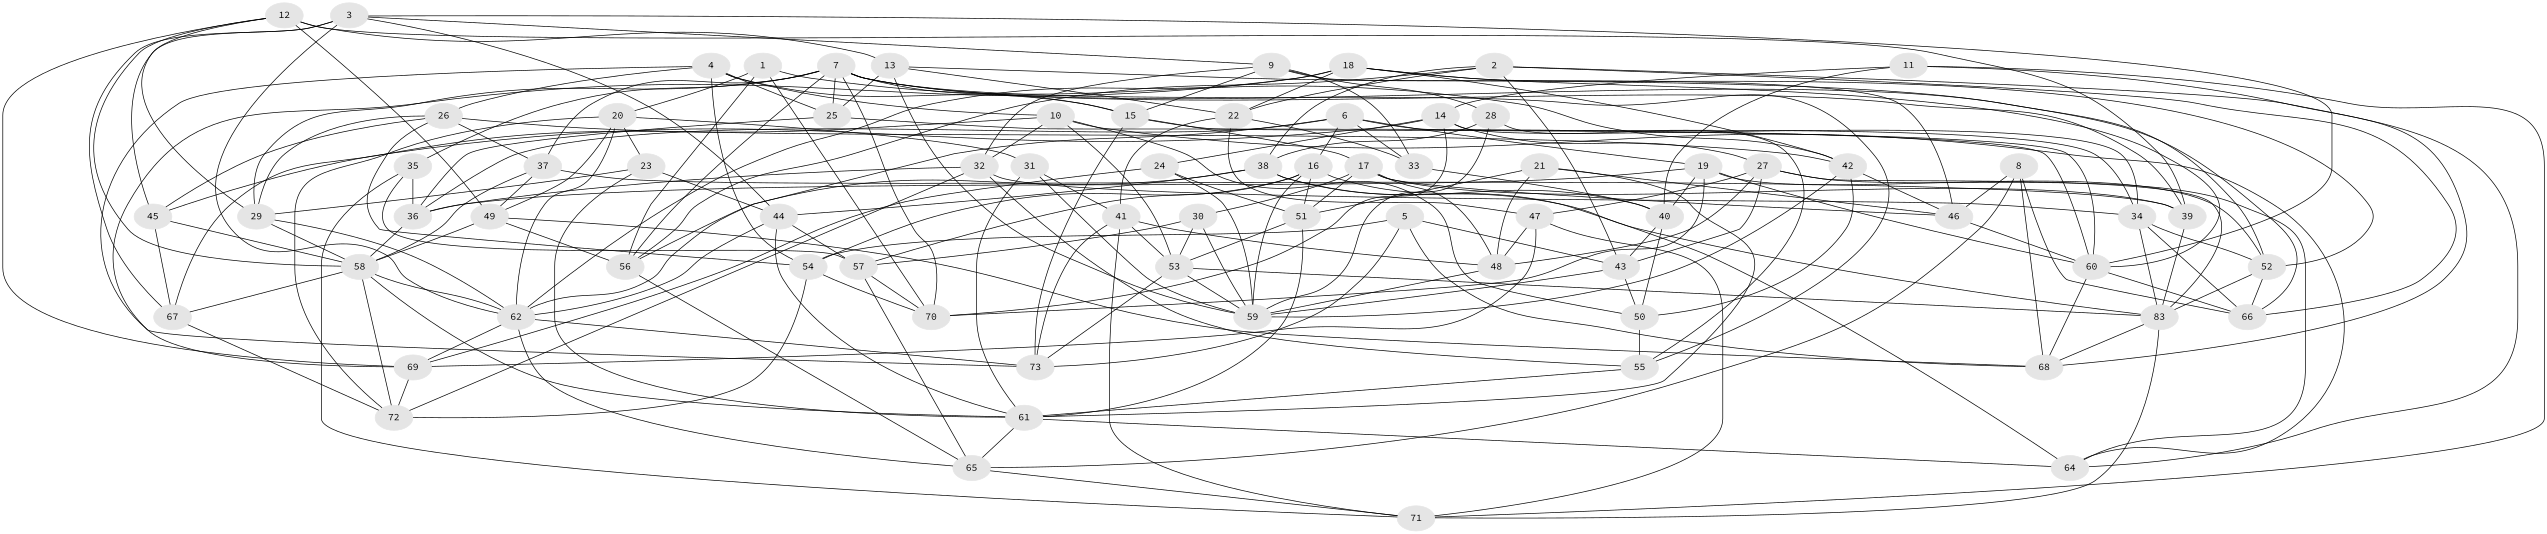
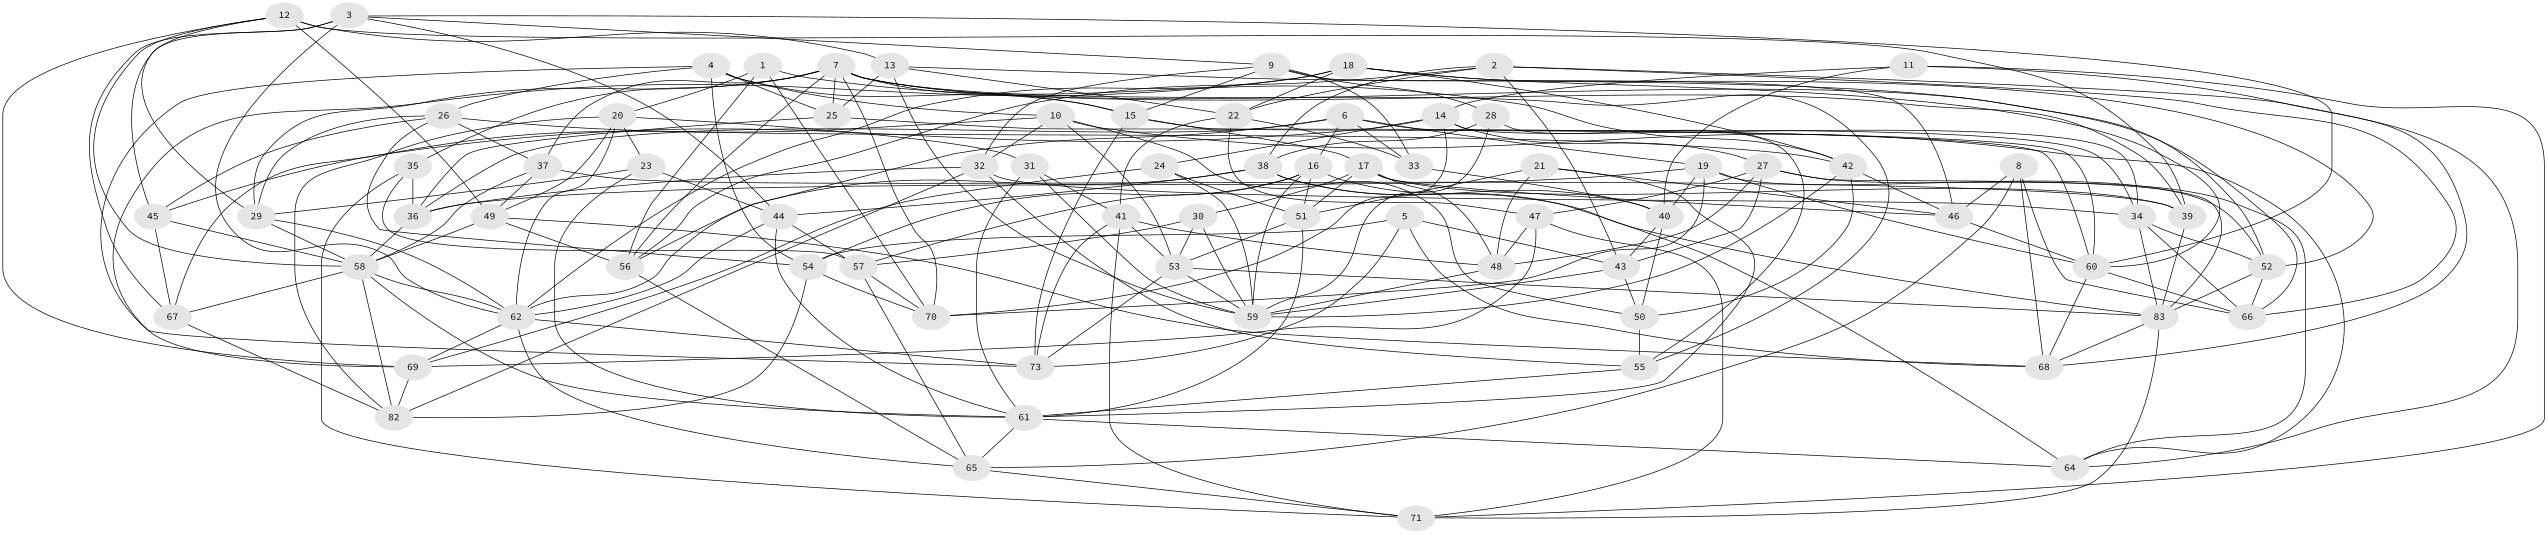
node "72": label "72" -> "82"
